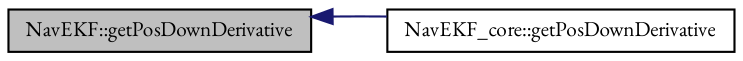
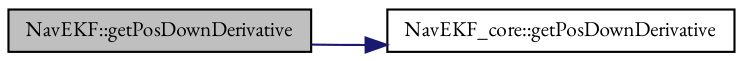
edge "NavEKF_core::getPosDownDerivative" -> "NavEKF::getPosDownDerivative": reversed
